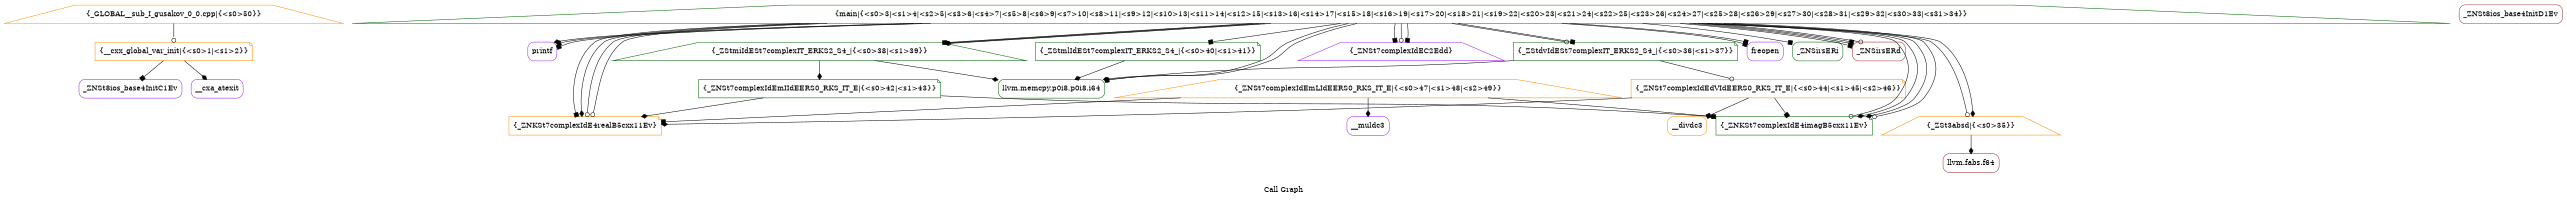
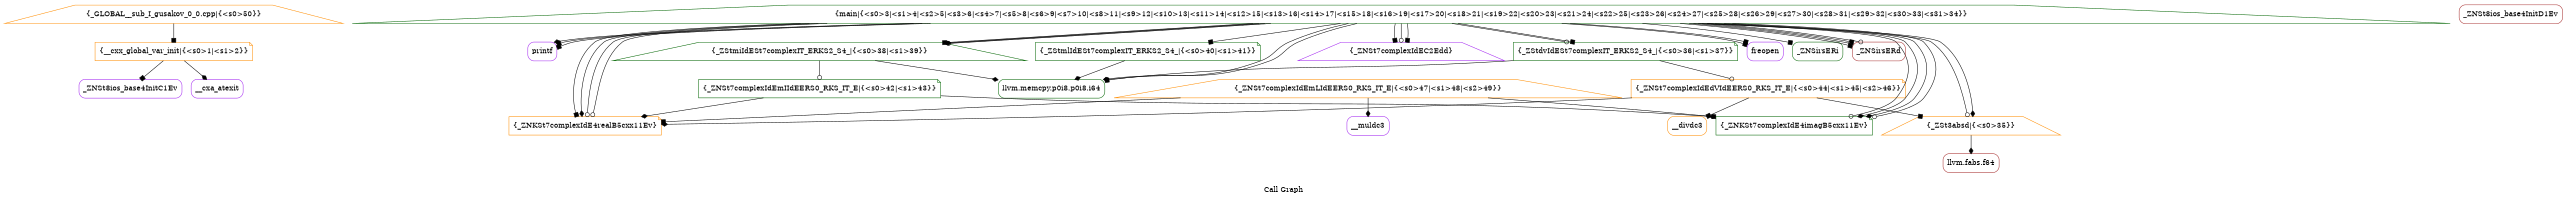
edge "{_GLOBAL__sub_I_gusakov_0_0.cpp|{<s0>50}}" -> "{__cxx_global_var_init|{<s0>1|<s1>2}}": arrowhead odot -> box
edge "{_ZStmiIdESt7complexIT_ERKS2_S4_|{<s0>38|<s1>39}}" -> "{_ZNSt7complexIdEmIIdEERS0_RKS_IT_E|{<s0>42|<s1>43}}": arrowhead diamond -> odot
edge "{_ZNSt7complexIdEdVIdEERS0_RKS_IT_E|{<s0>44|<s1>45|<s2>46}}" -> "{_ZNKSt7complexIdE4imagB5cxx11Ev}": now "{_ZNSt7complexIdEdVIdEERS0_RKS_IT_E|{<s0>44|<s1>45|<s2>46}}" -> "{_ZSt3absd|{<s0>35}}"
